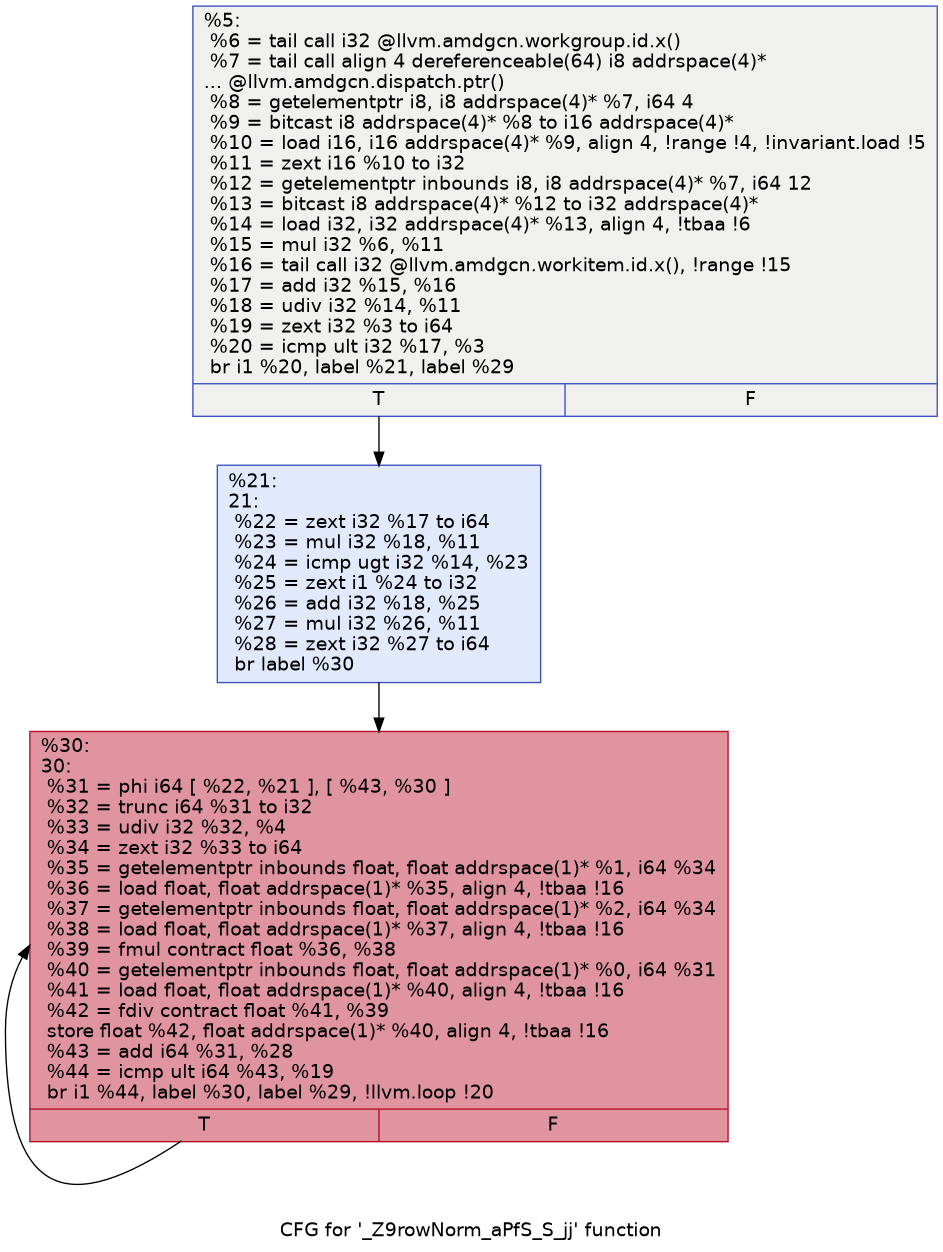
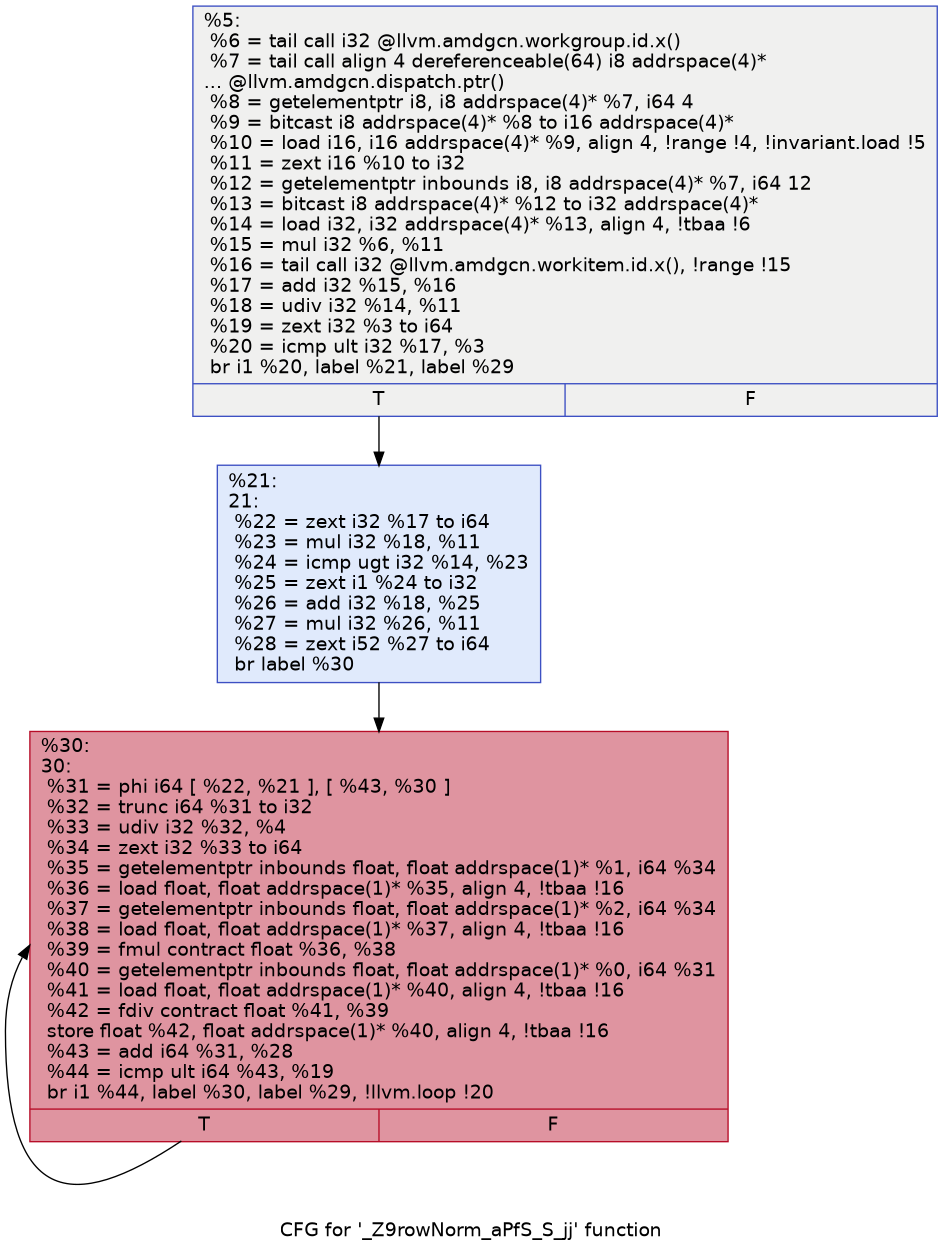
node "%21:": text "%28 = zext i32 %27 to i64" -> "%28 = zext i52 %27 to i64"
